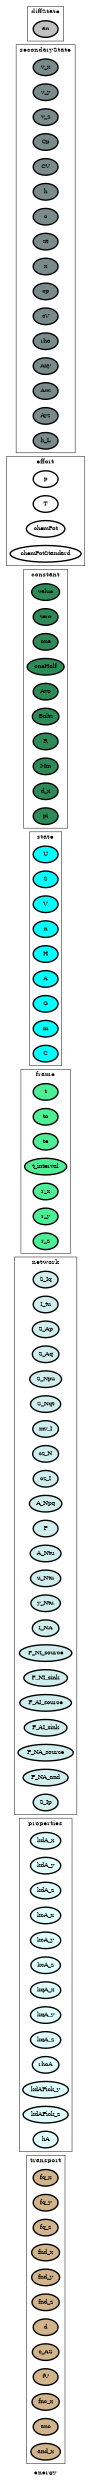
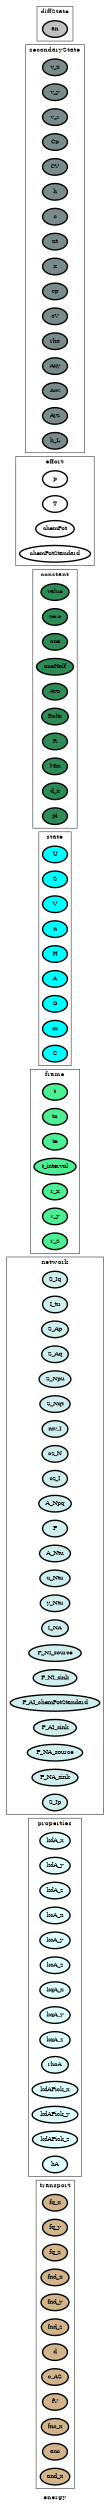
node "F_AI_source": label "F_AI_source" -> "F_AI_chemPotStandard"
node "F_NA_and": label "F_NA_and" -> "F_NA_sink"
node "kdAFick_x": added
